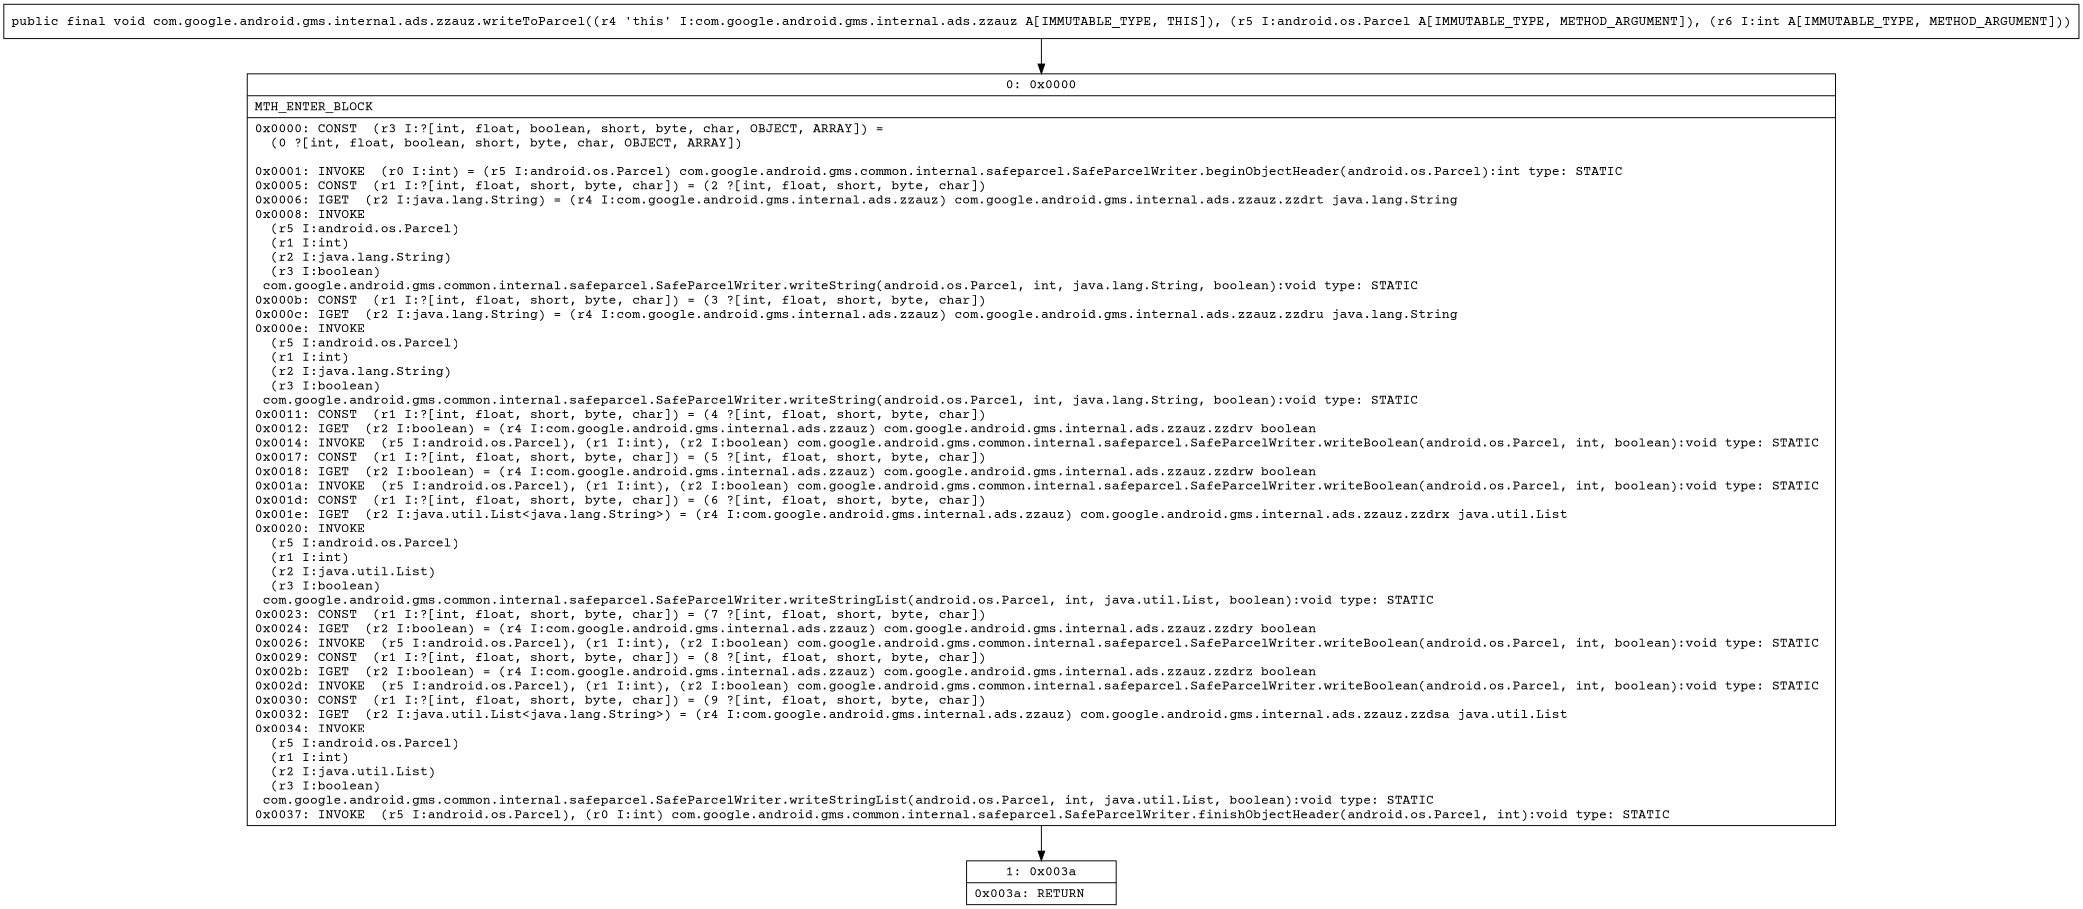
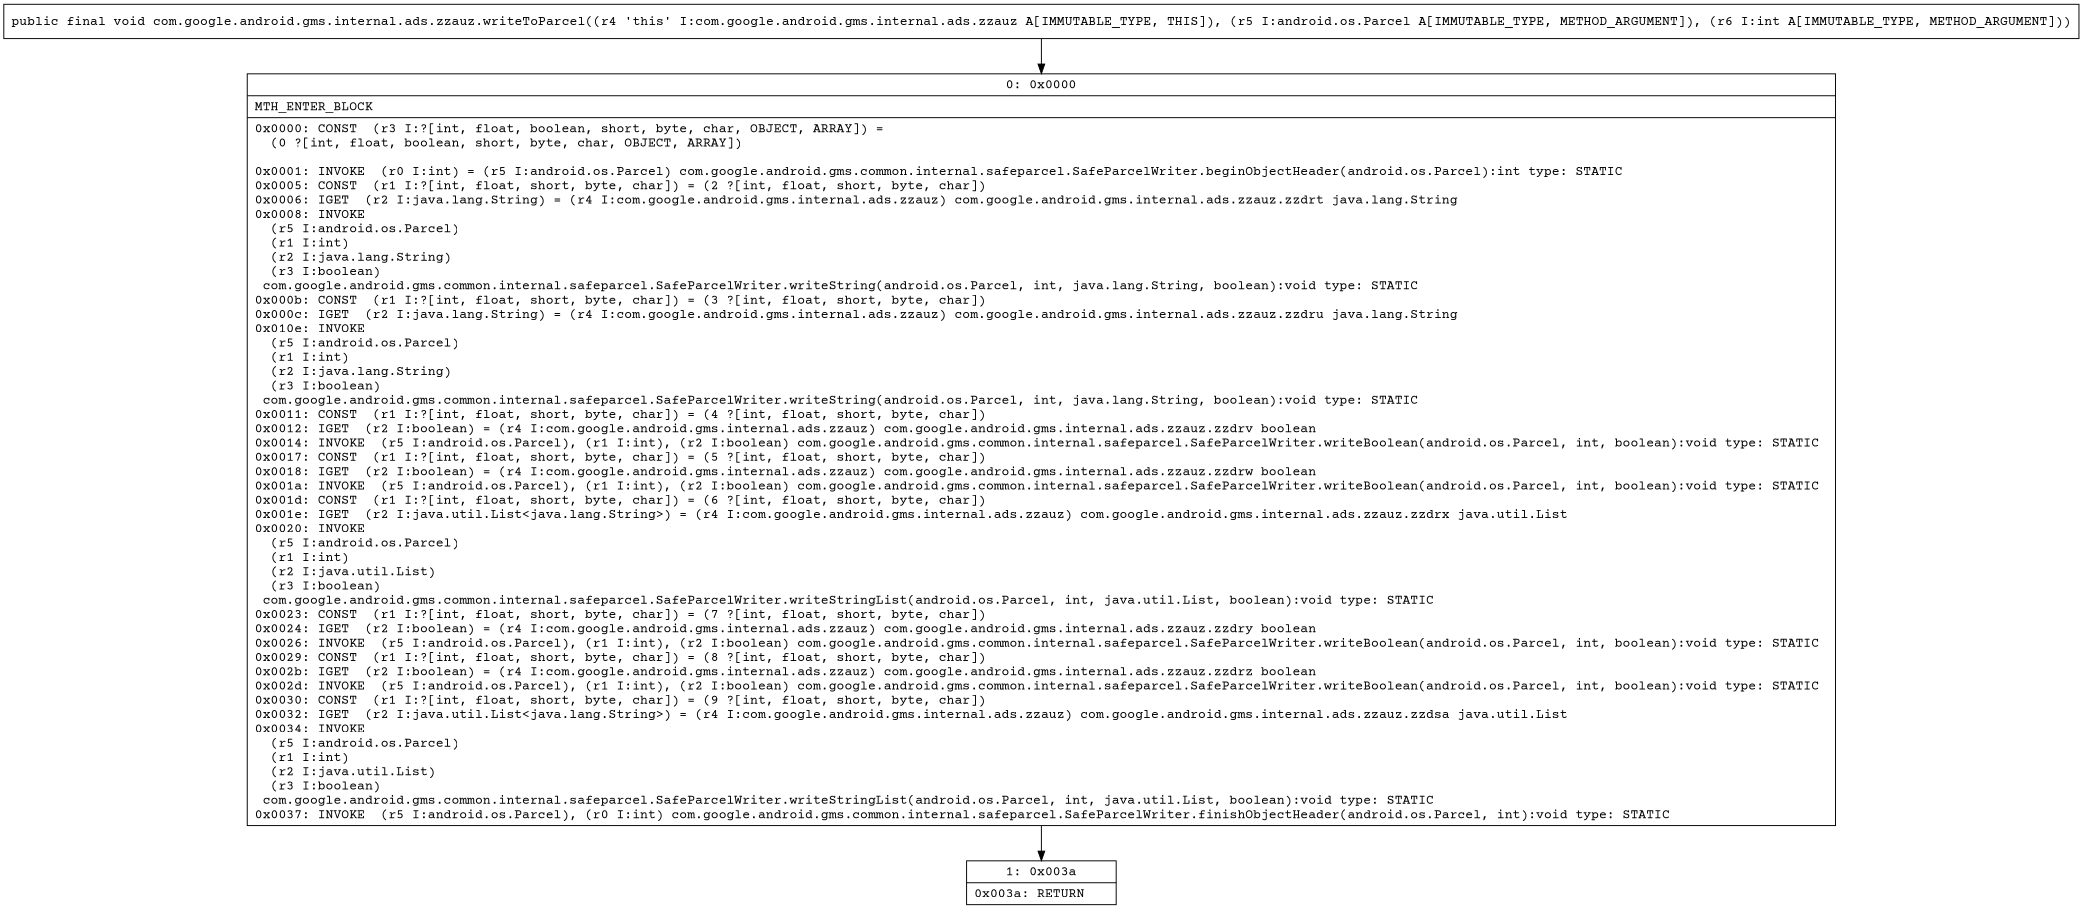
node "0: 0x0000": text "0x000e: INVOKE" -> "0x010e: INVOKE"
